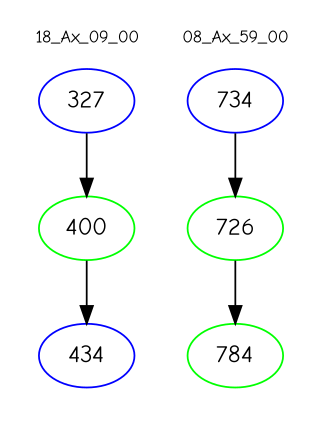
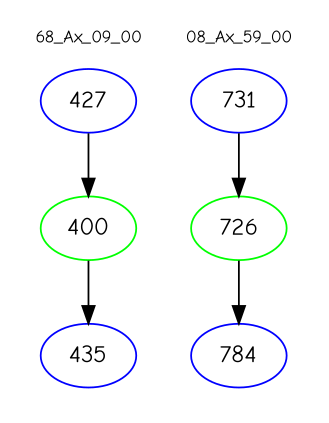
cluster "18_Ax_09_00": label "18_Ax_09_00" -> "68_Ax_09_00"
node "327": label "327" -> "427"
node "734": label "734" -> "731"
node "434": label "434" -> "435"
node "784": color green -> blue
